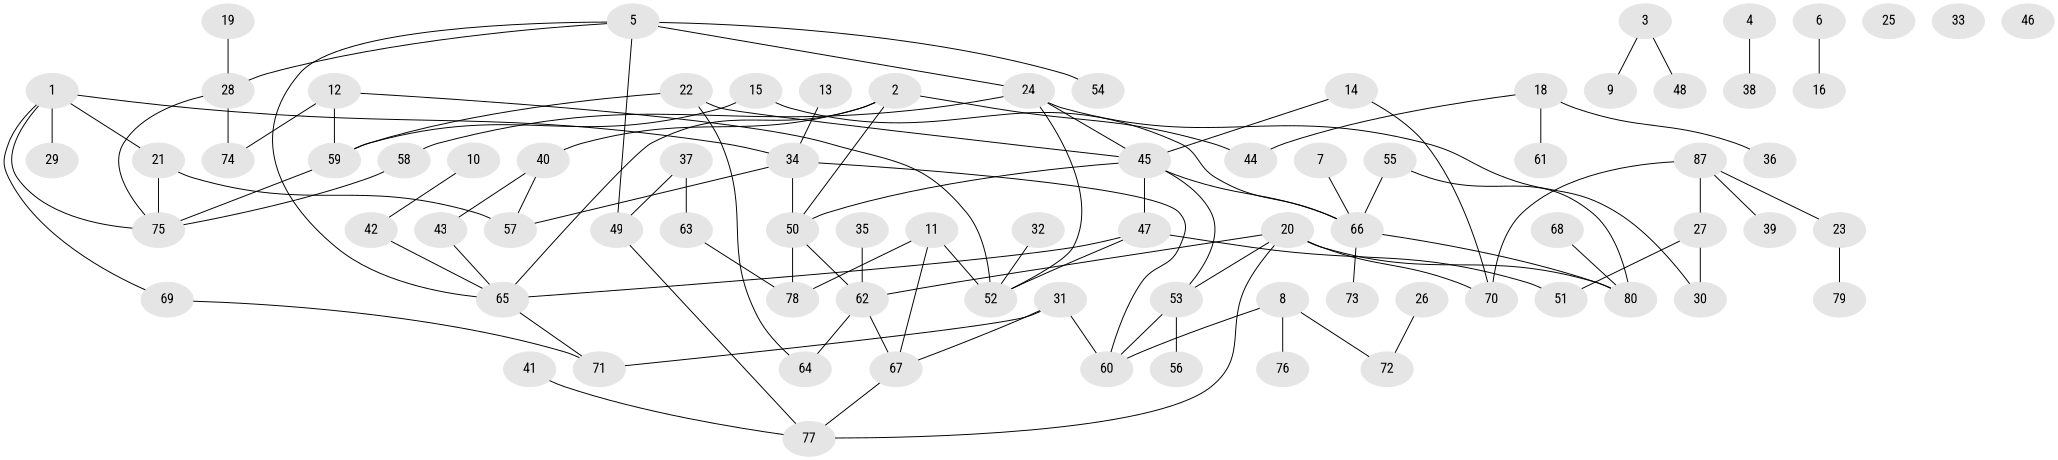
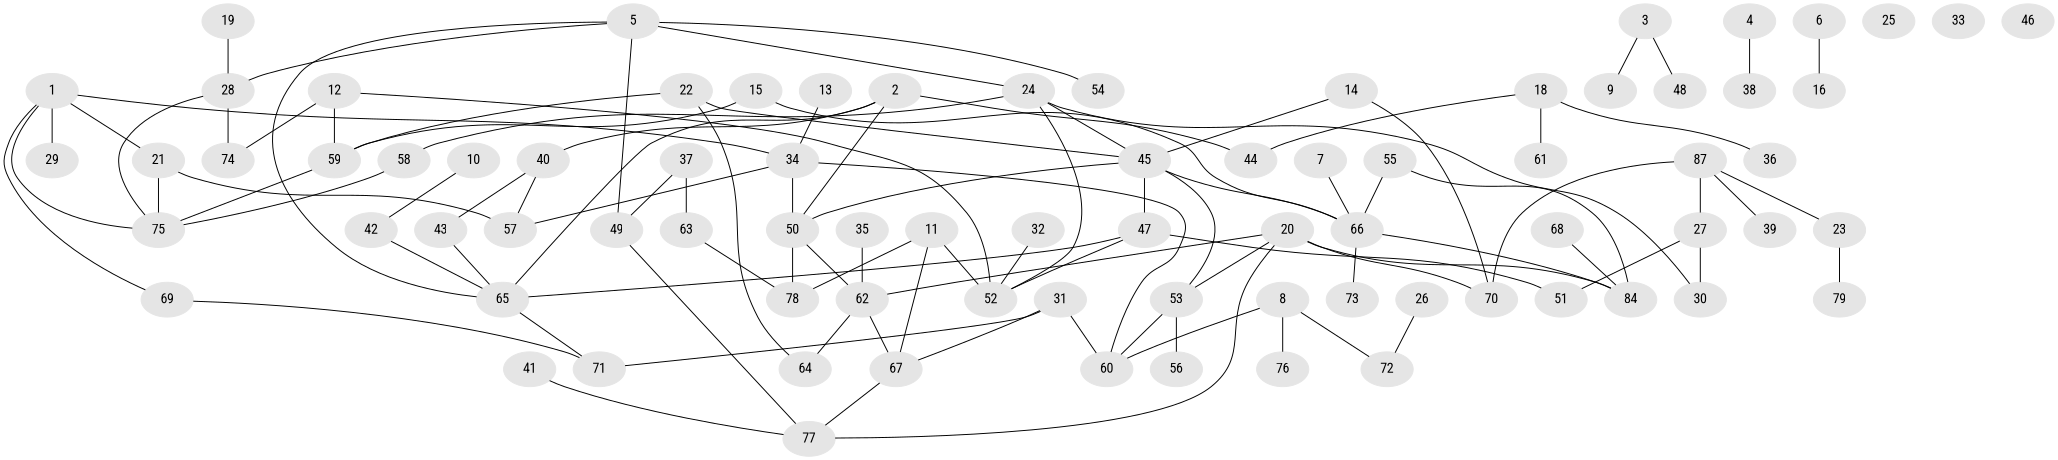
node "80": label "80" -> "84"
